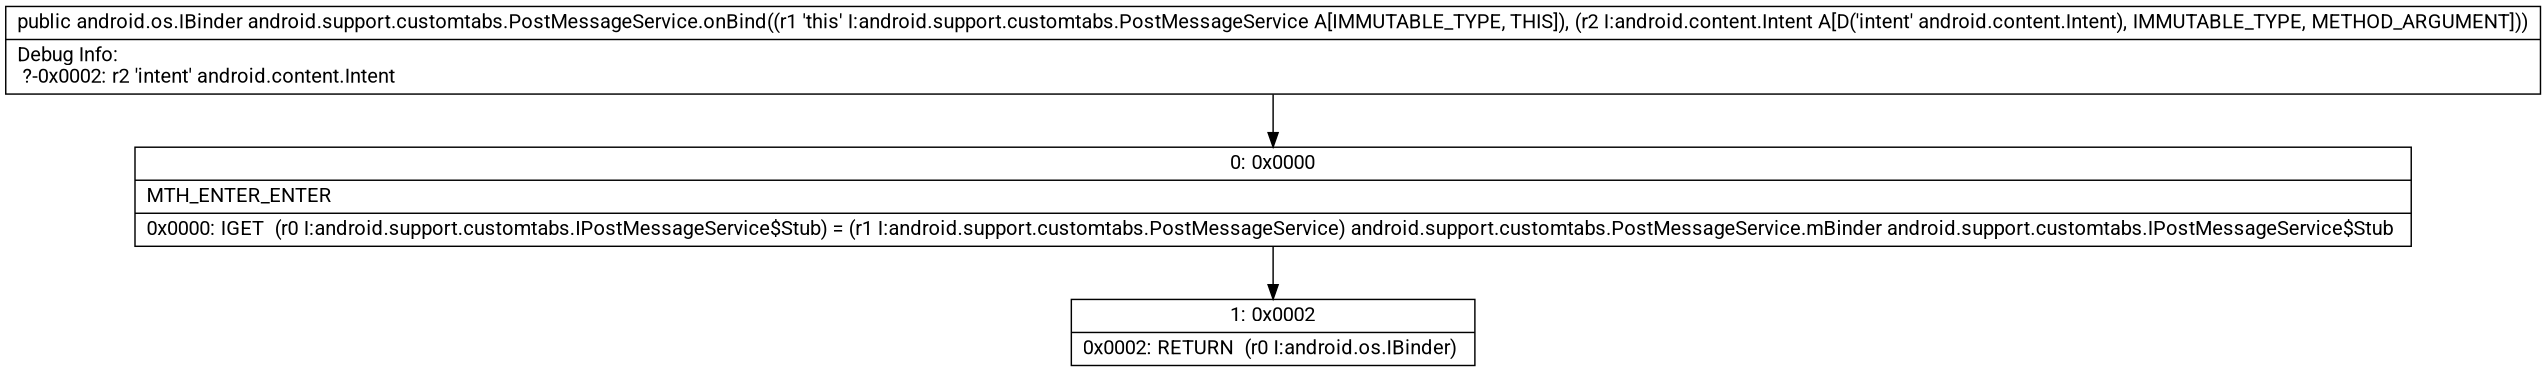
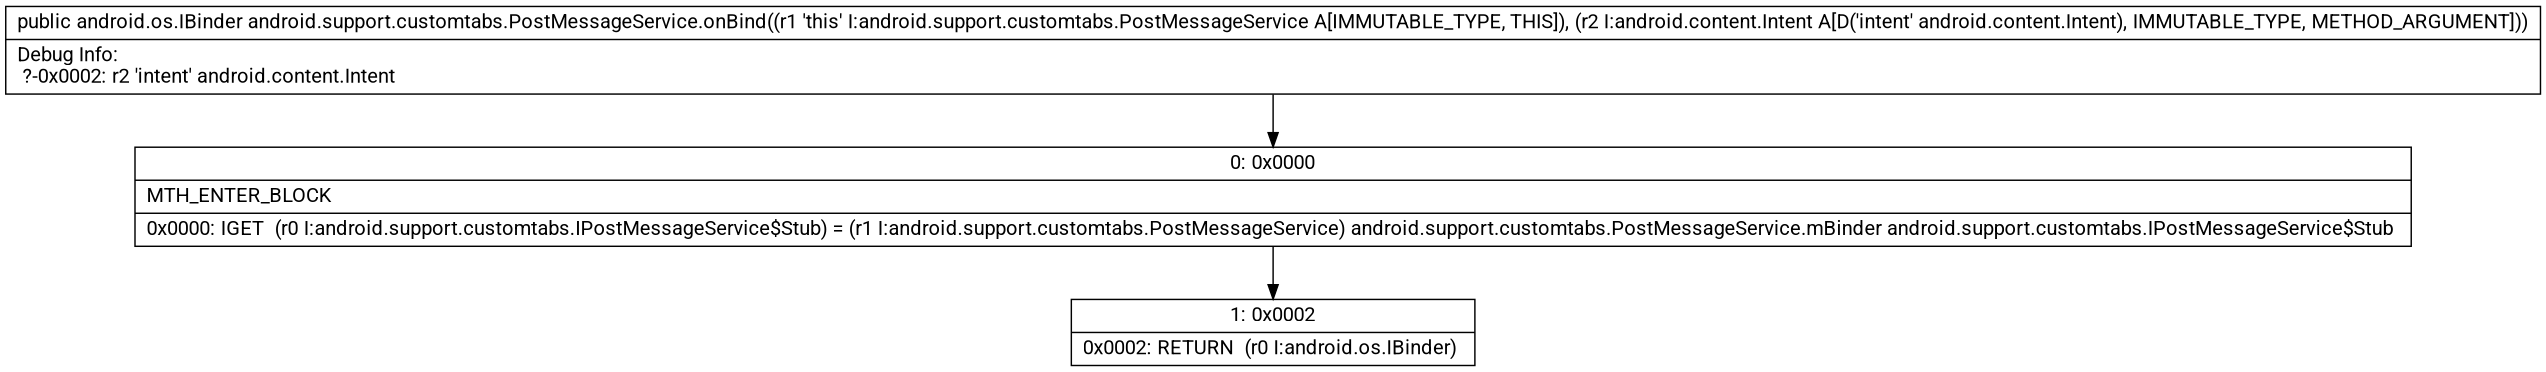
node "0: 0x0000": text "MTH_ENTER_ENTER" -> "MTH_ENTER_BLOCK"
